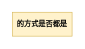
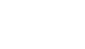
node "的方式是否都是": removed
